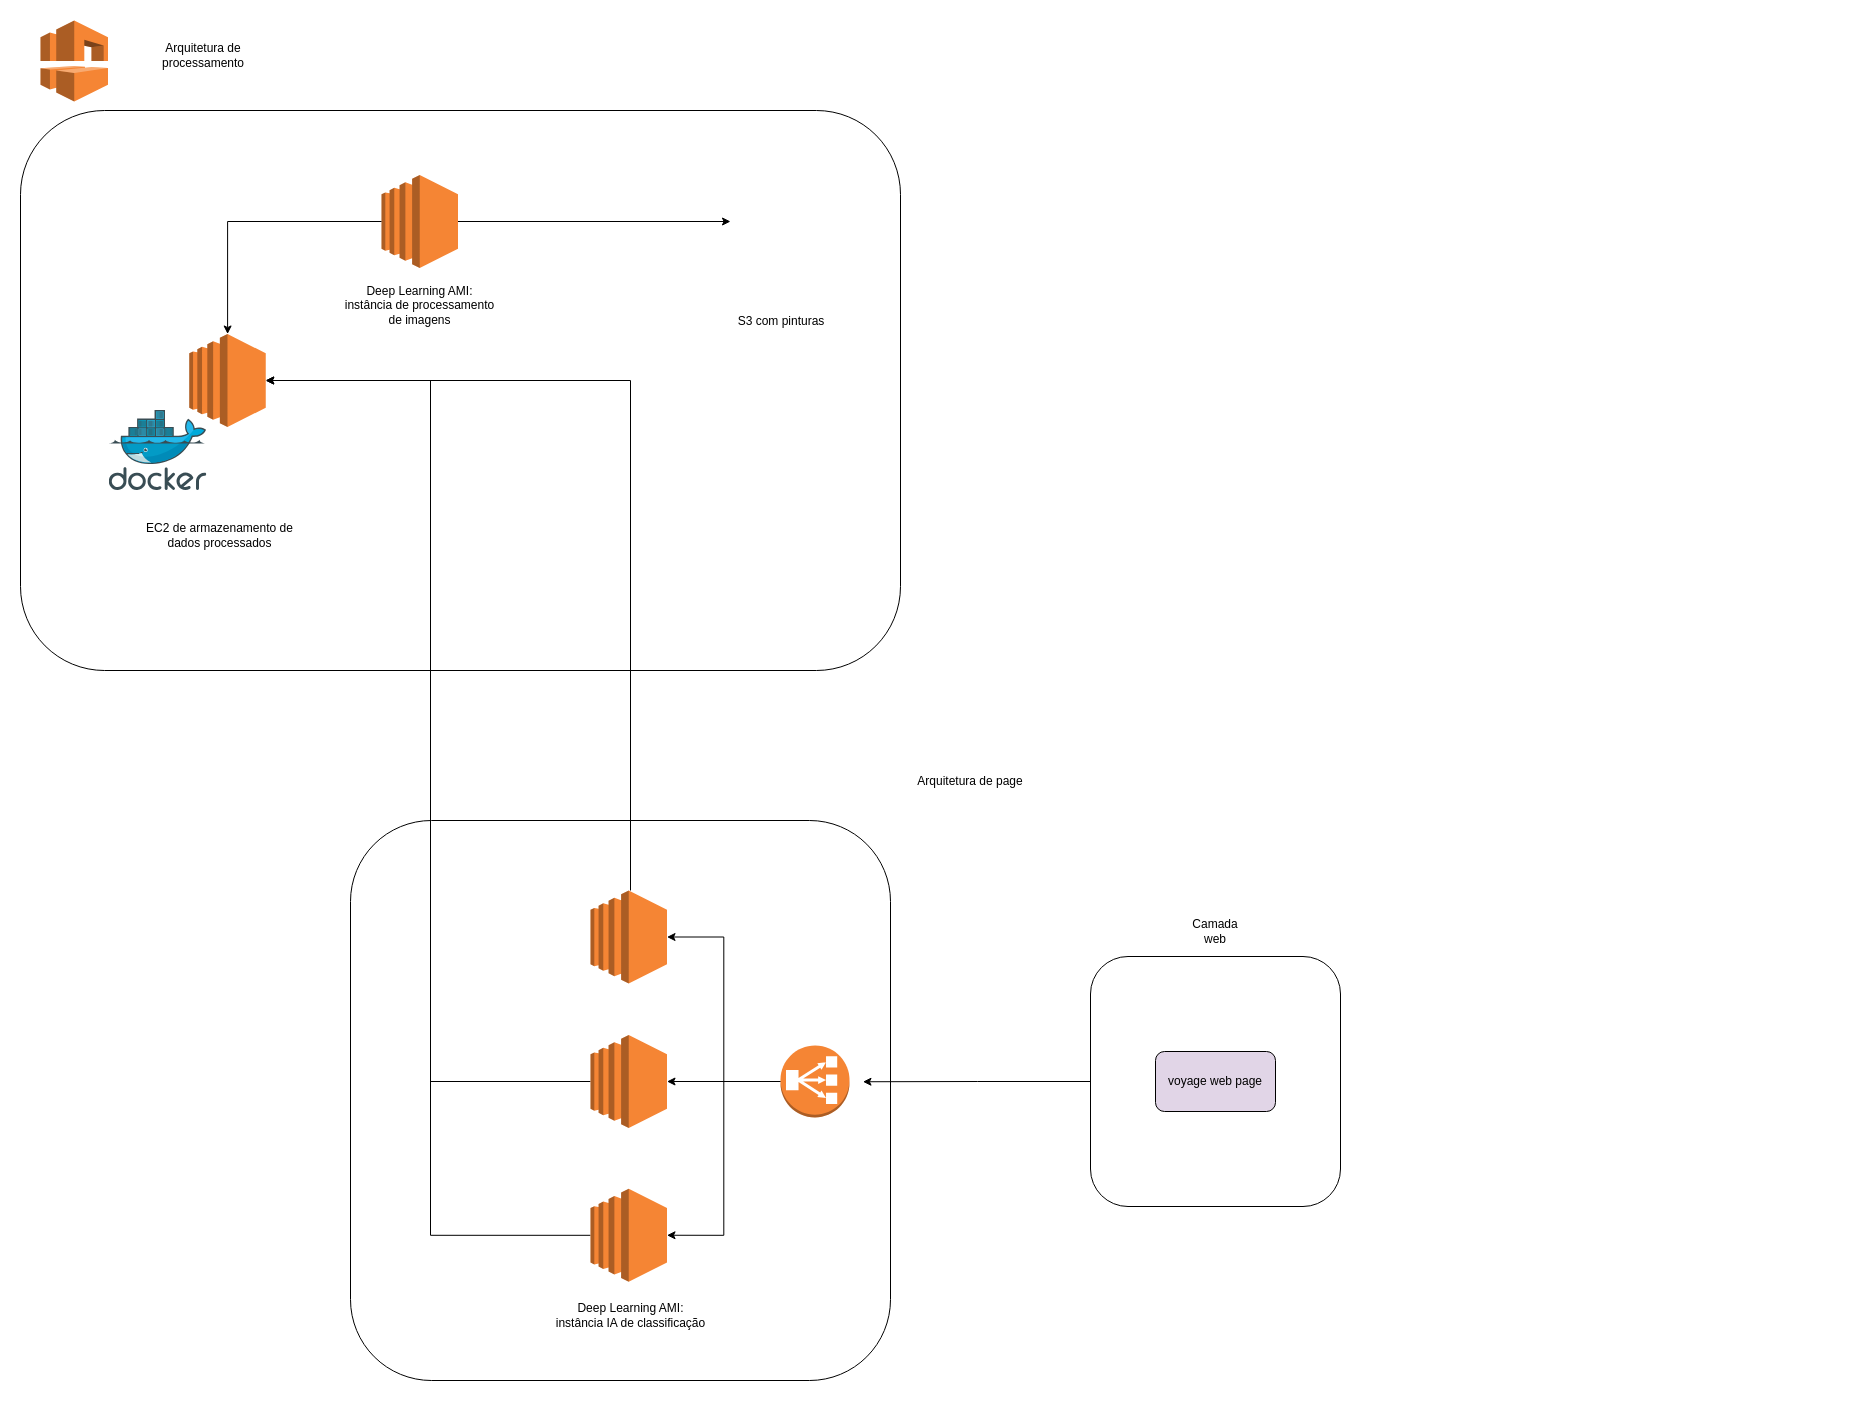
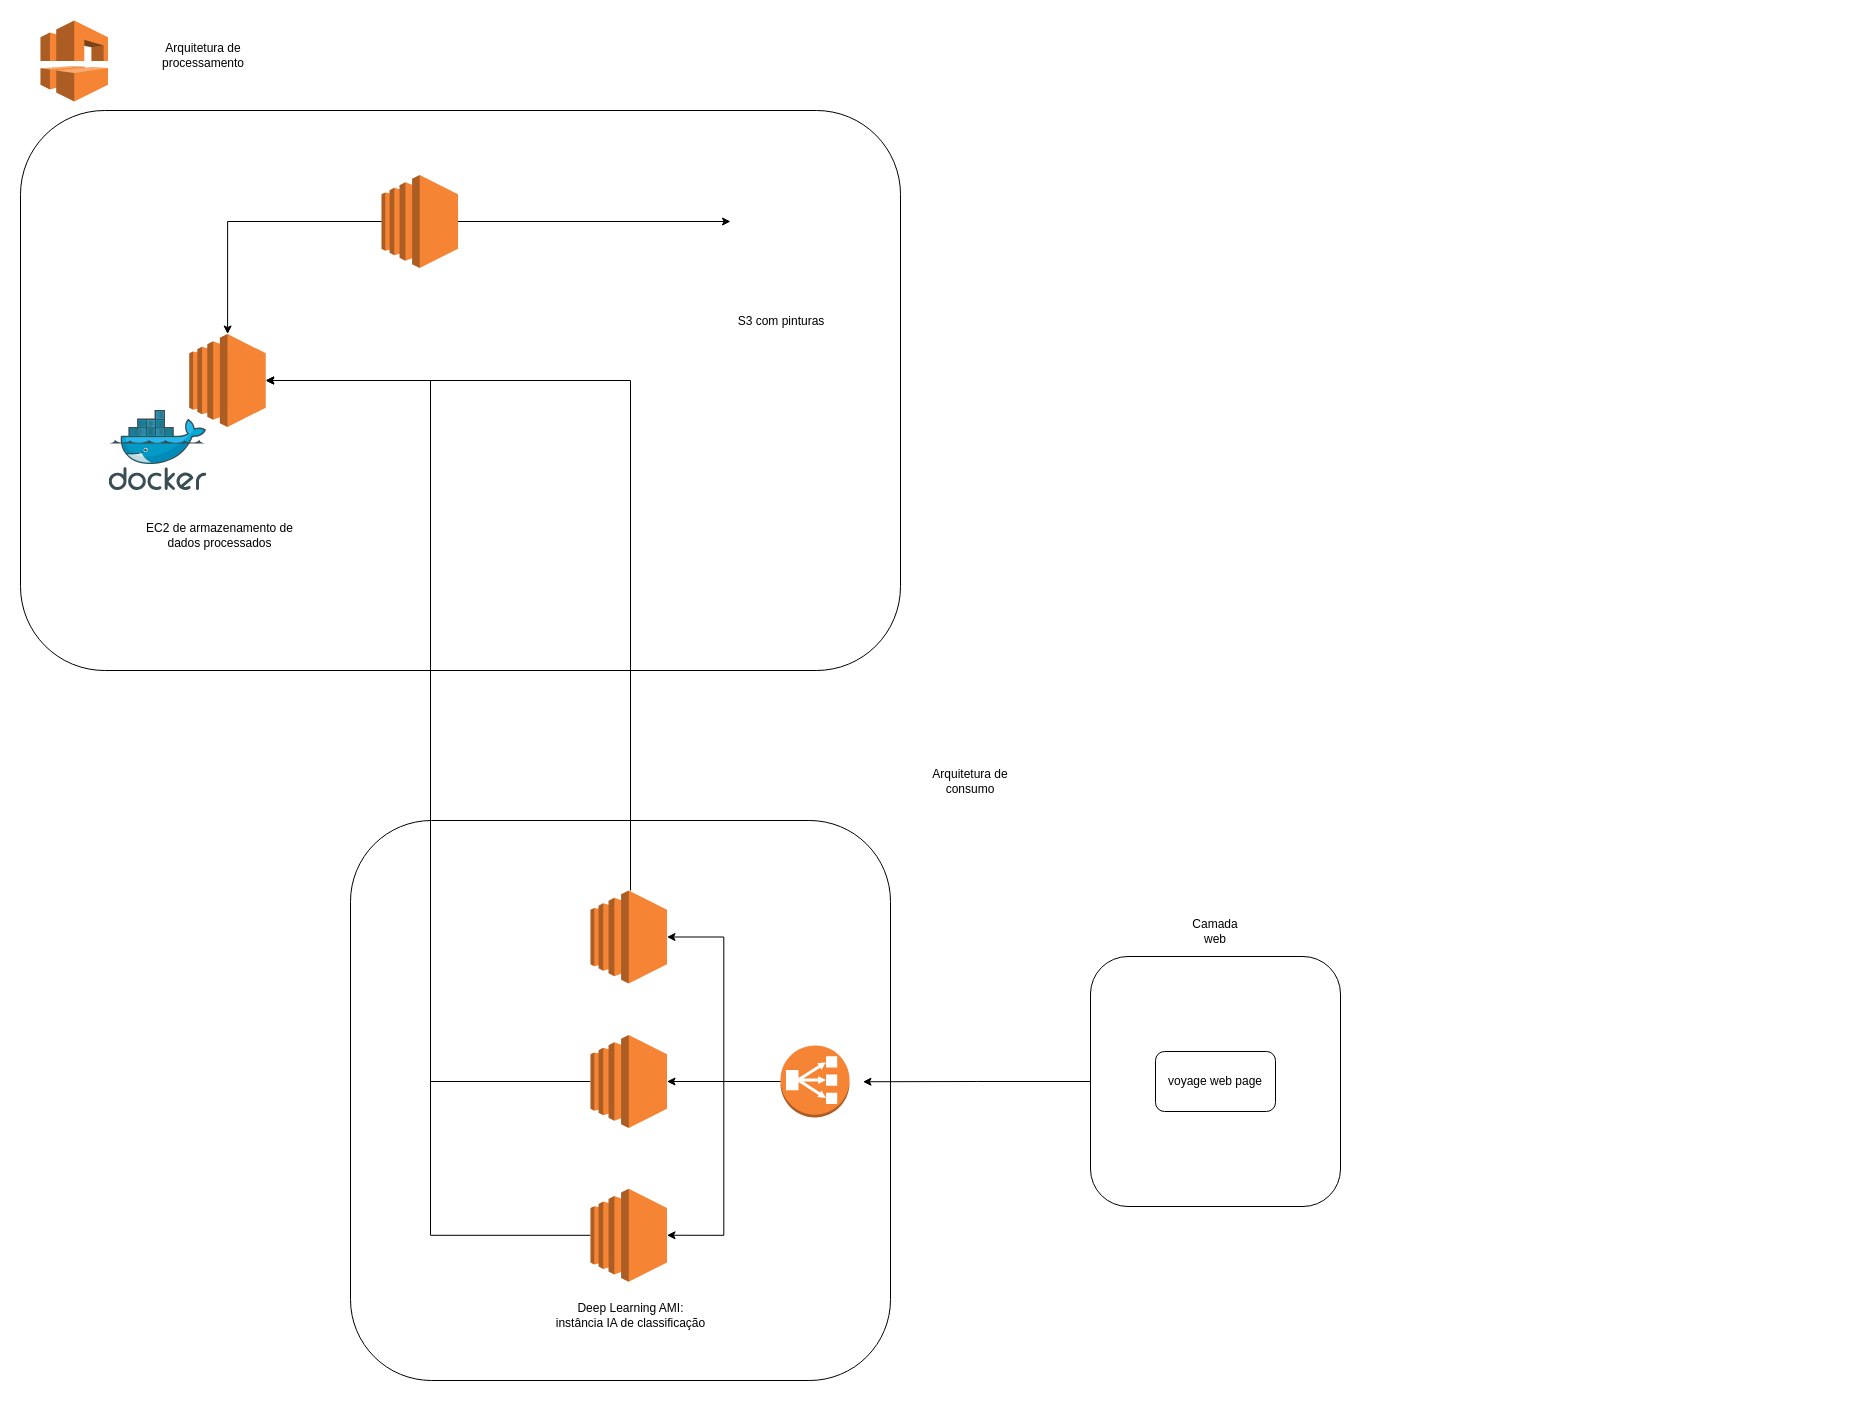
node "Deep Learning AMI: instância de processamento de imagens": removed
node "Arquitetura de page": label "Arquitetura de page" -> "Arquitetura de consumo"
node "voyage web page": fillcolor #e1d5e7 -> #ffffff
